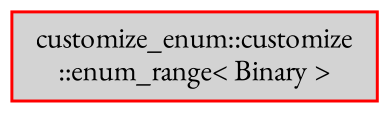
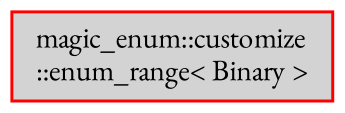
node "customize_enum::customize ::enum_range< Binary >": label "customize_enum::customize ::enum_range< Binary >" -> "magic_enum::customize ::enum_range< Binary >"
